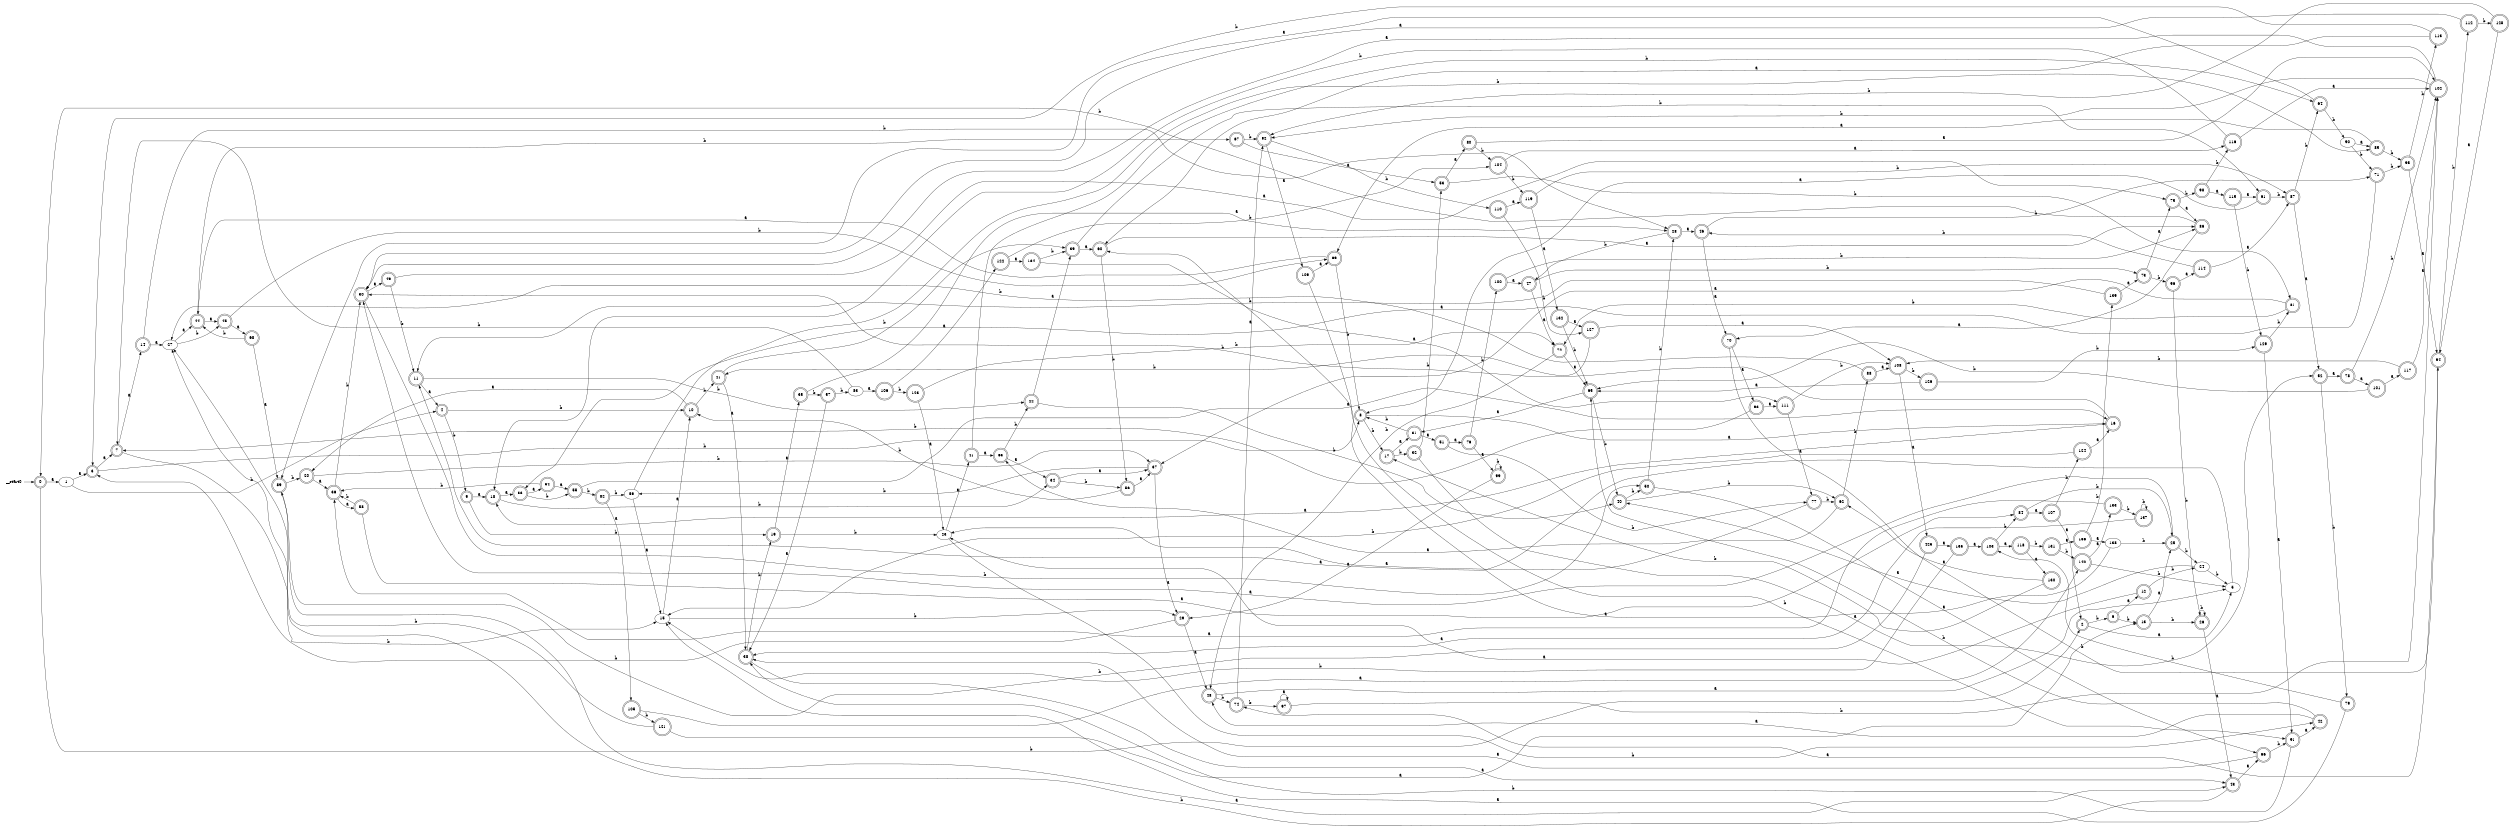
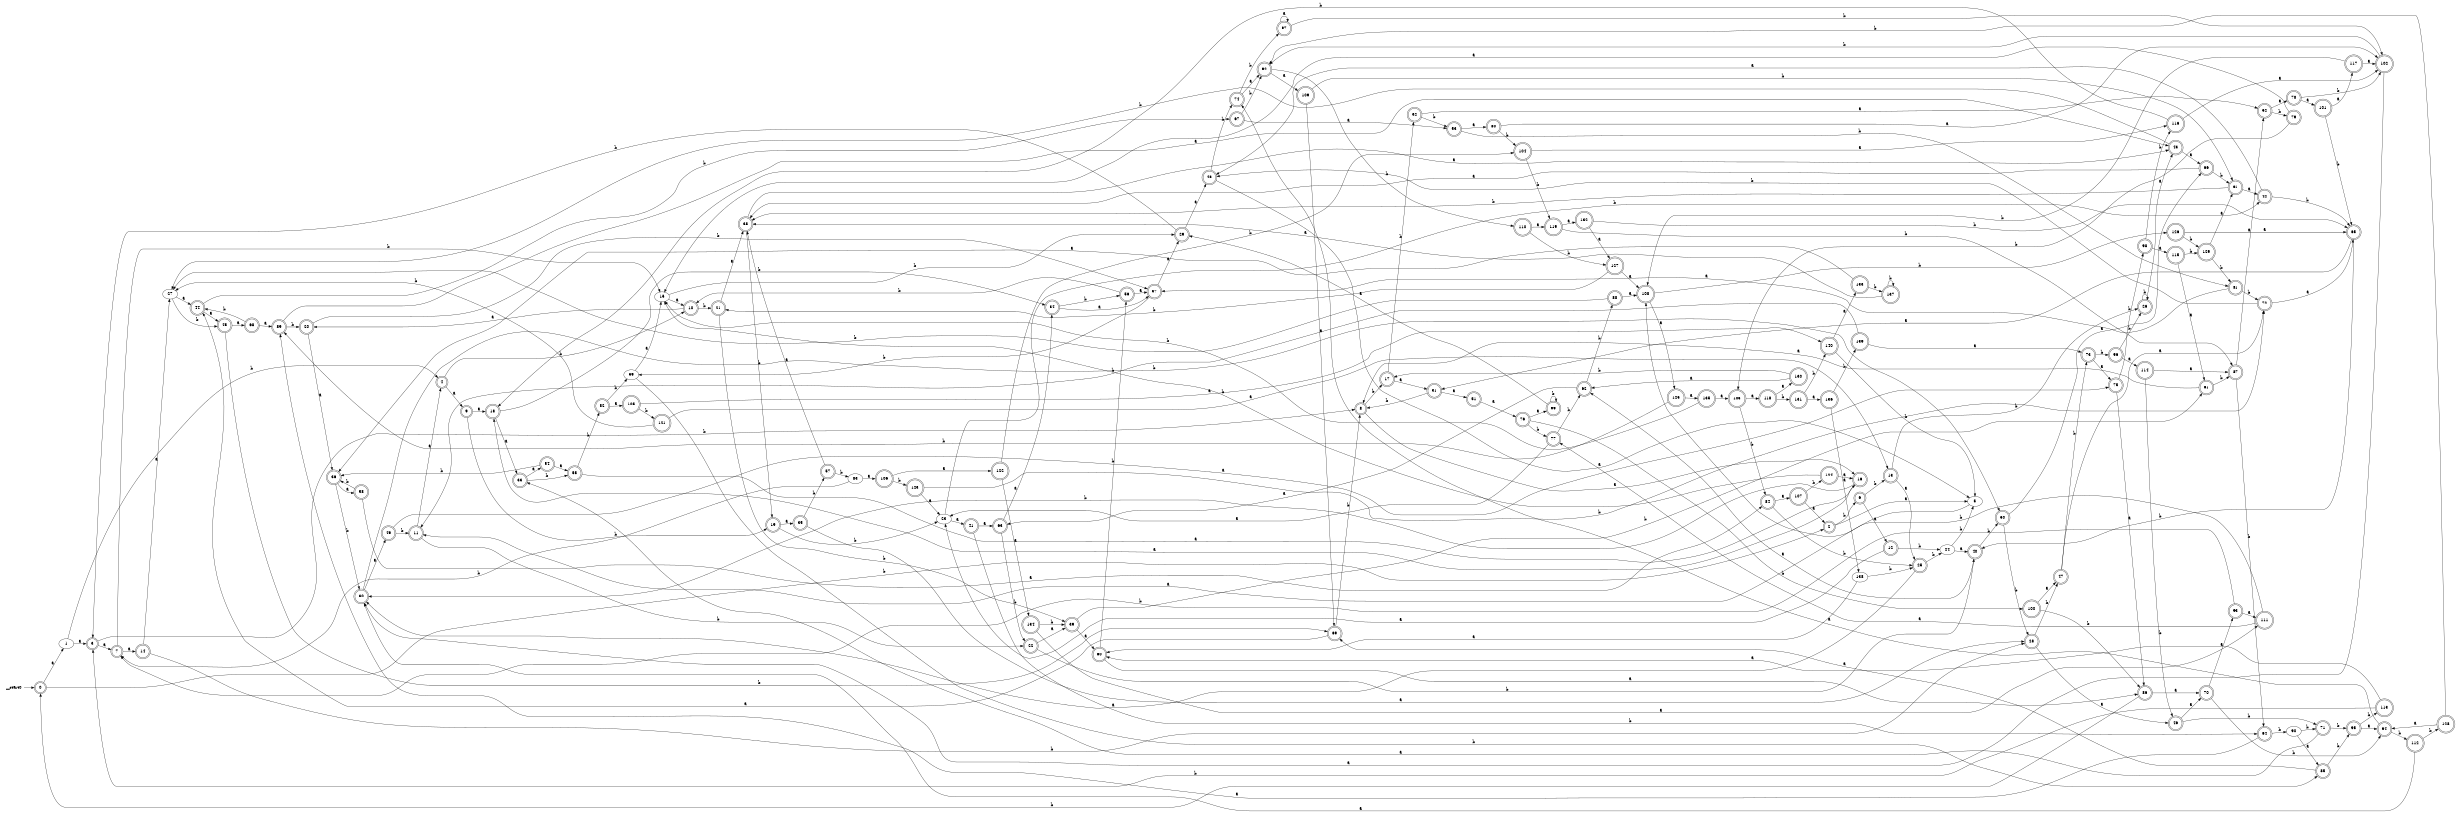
edge "4" -> "9": label "b" -> "a"
edge "40" -> "62": label "b" -> "a"
edge "51" -> "77": now "76" -> "77"
node "425": label "425" -> "125"
